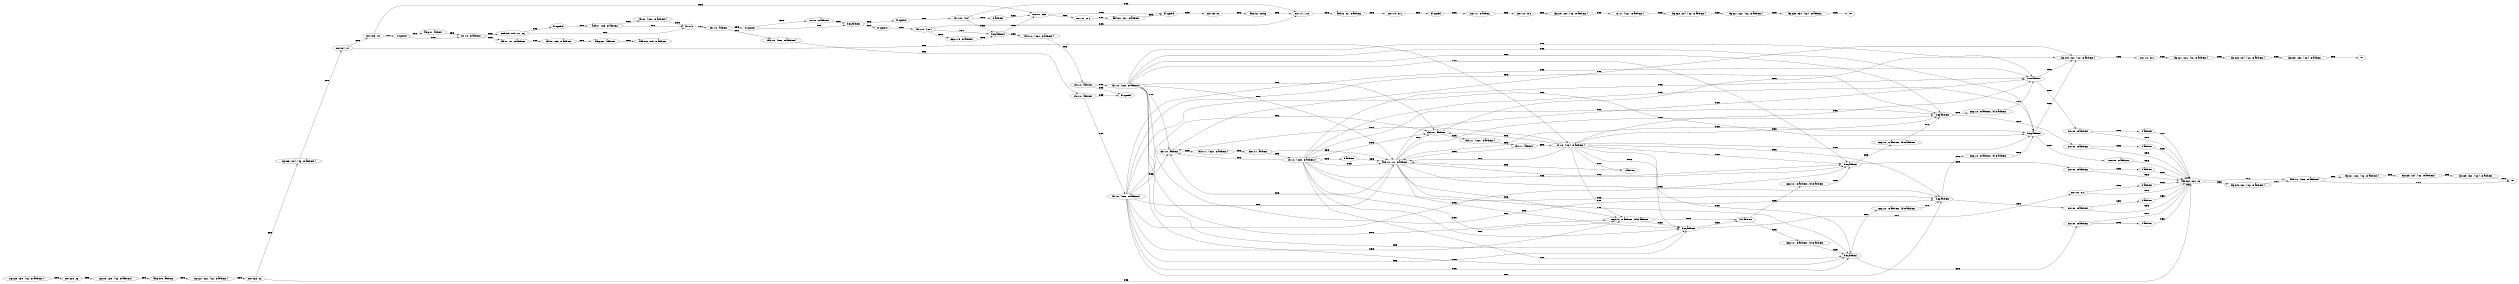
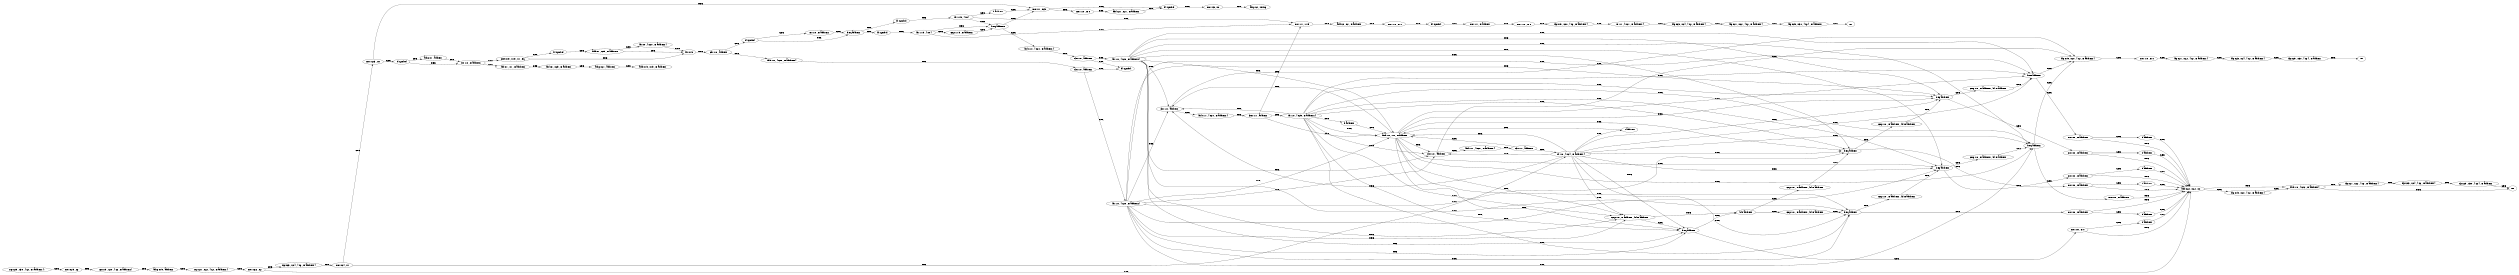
edge "adrp x2 , string" -> "mov w1 , w19": now "cbnz w1 , address" -> "mov w1 , w19"
